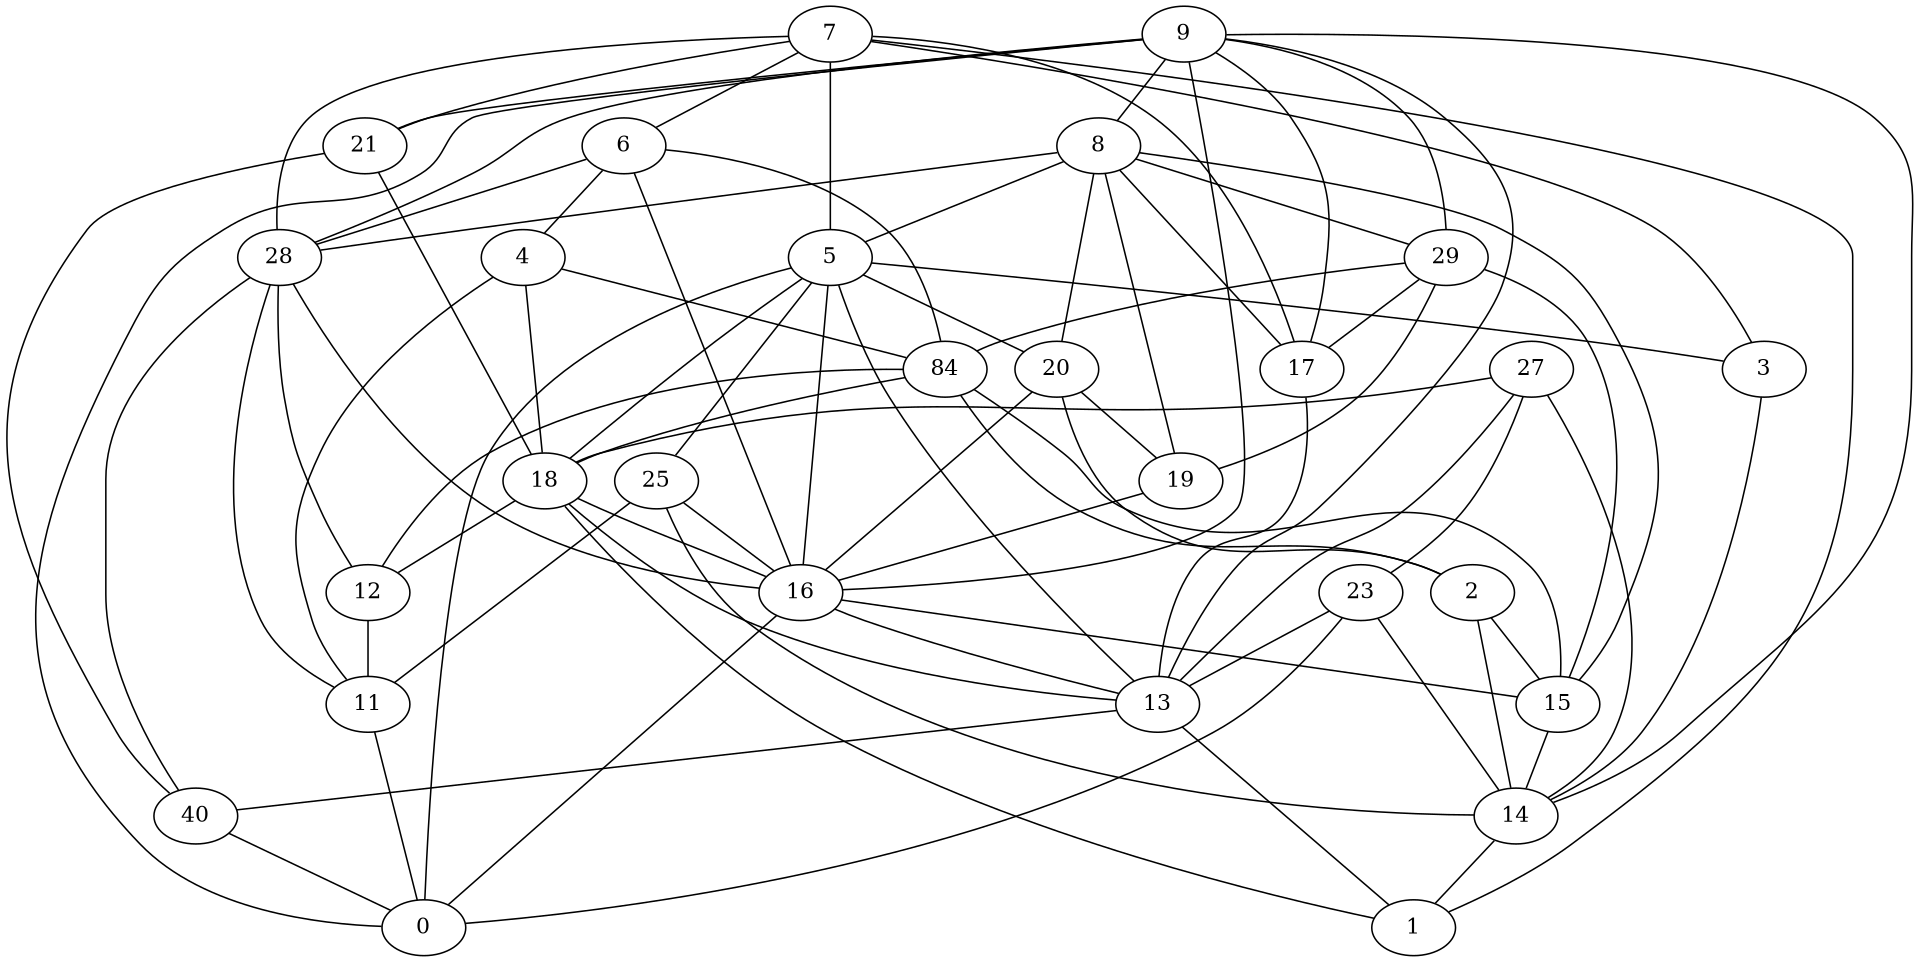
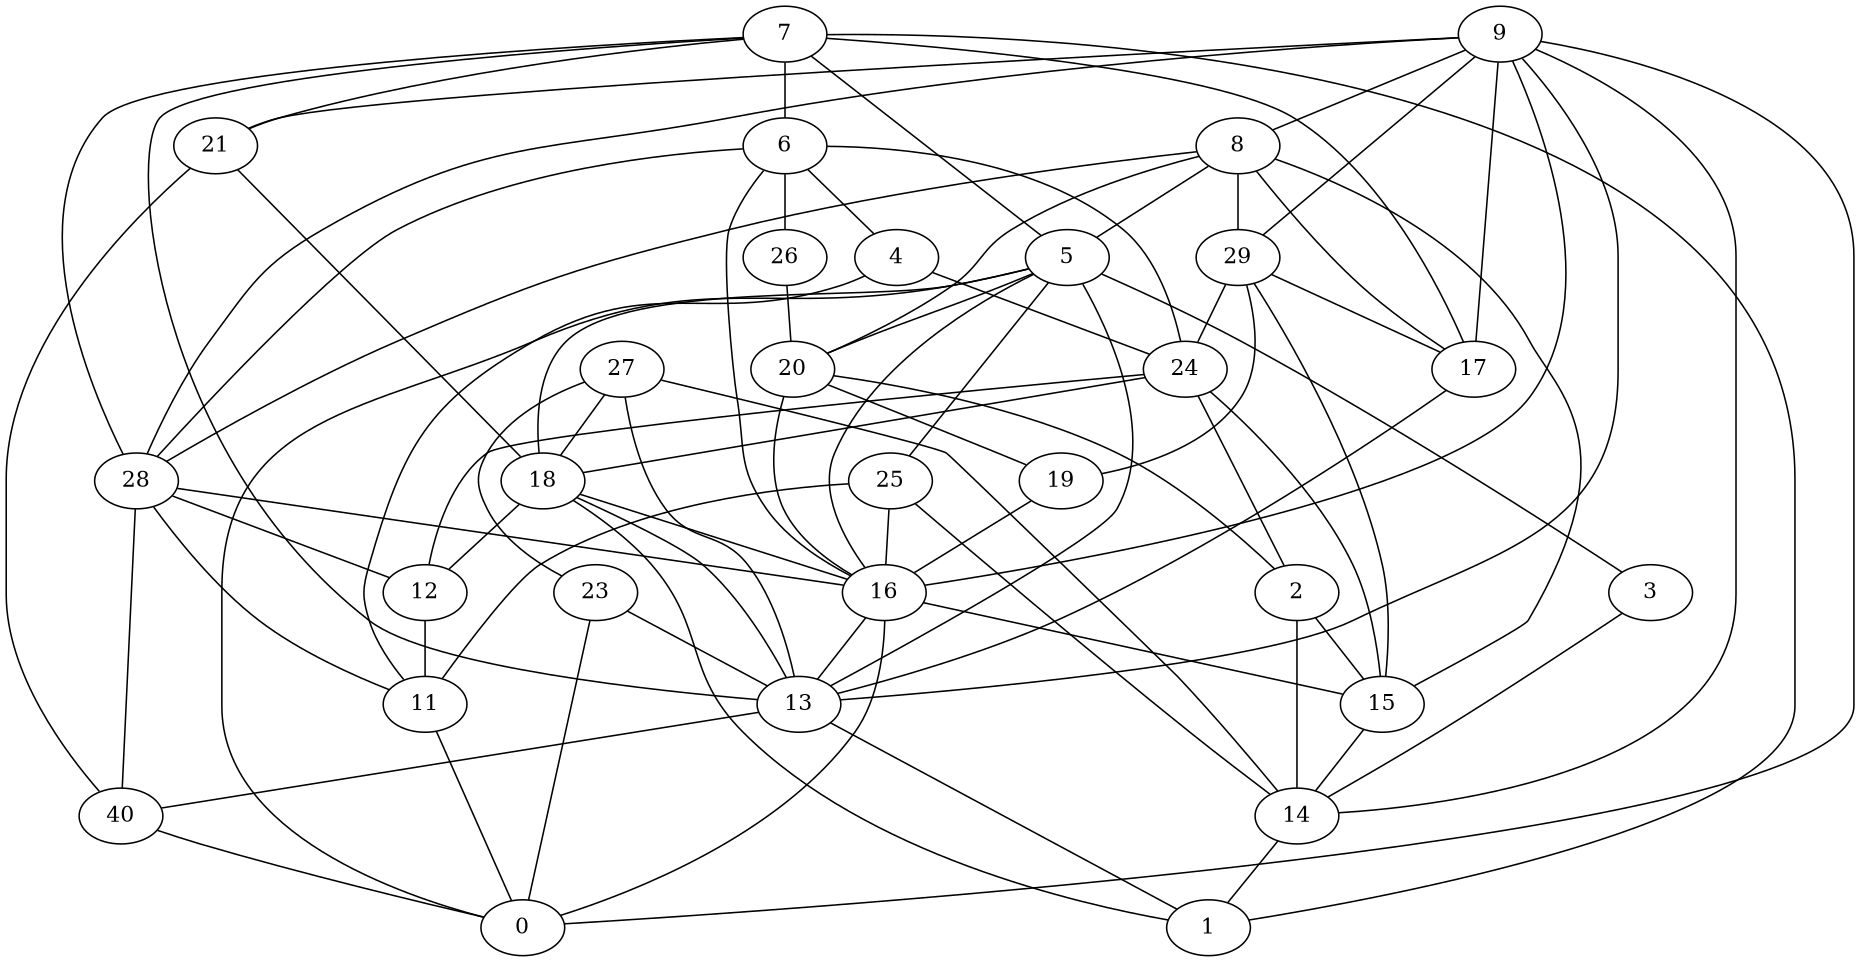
edge "7" -- "3": now "7" -- "13"
node "26": added
edge "8" -- "19": removed
edge "4" -- "18": removed
node "84": label "84" -> "24"
edge "23" -- "14": removed
